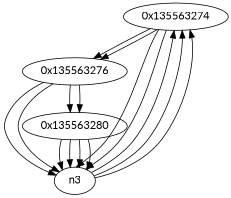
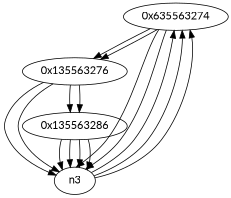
node "0x135563274": label "0x135563274" -> "0x635563274"
node "0x135563280": label "0x135563280" -> "0x135563286"
